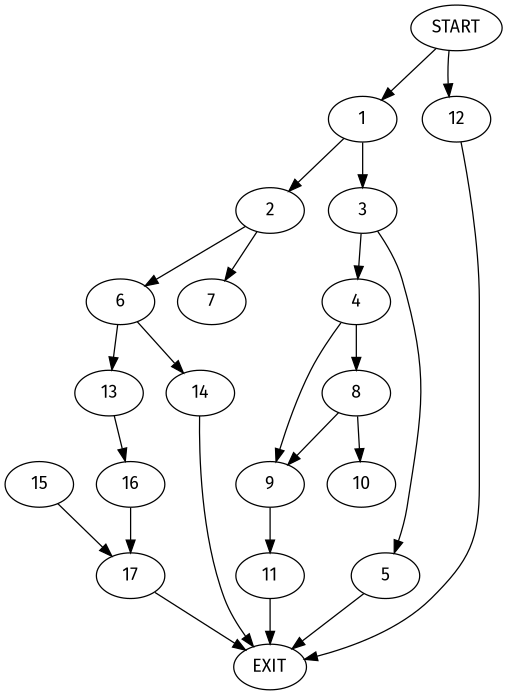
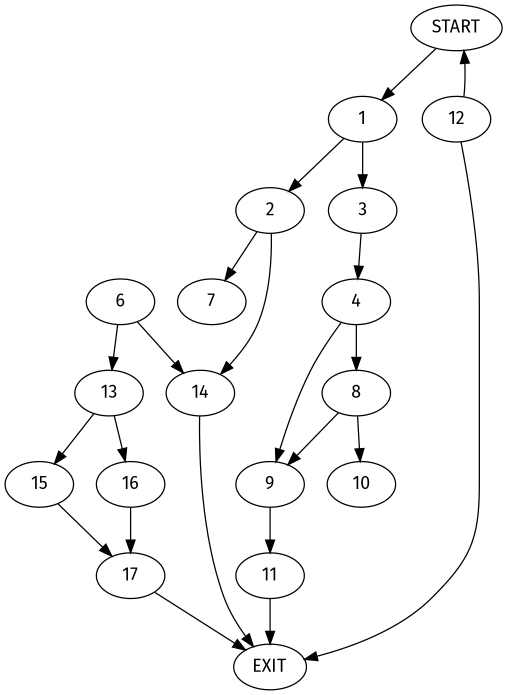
edge "START" -> "12": reversed
edge "2" -> "6": now "2" -> "14"
edge "13" -> "15": added
node "5": removed
